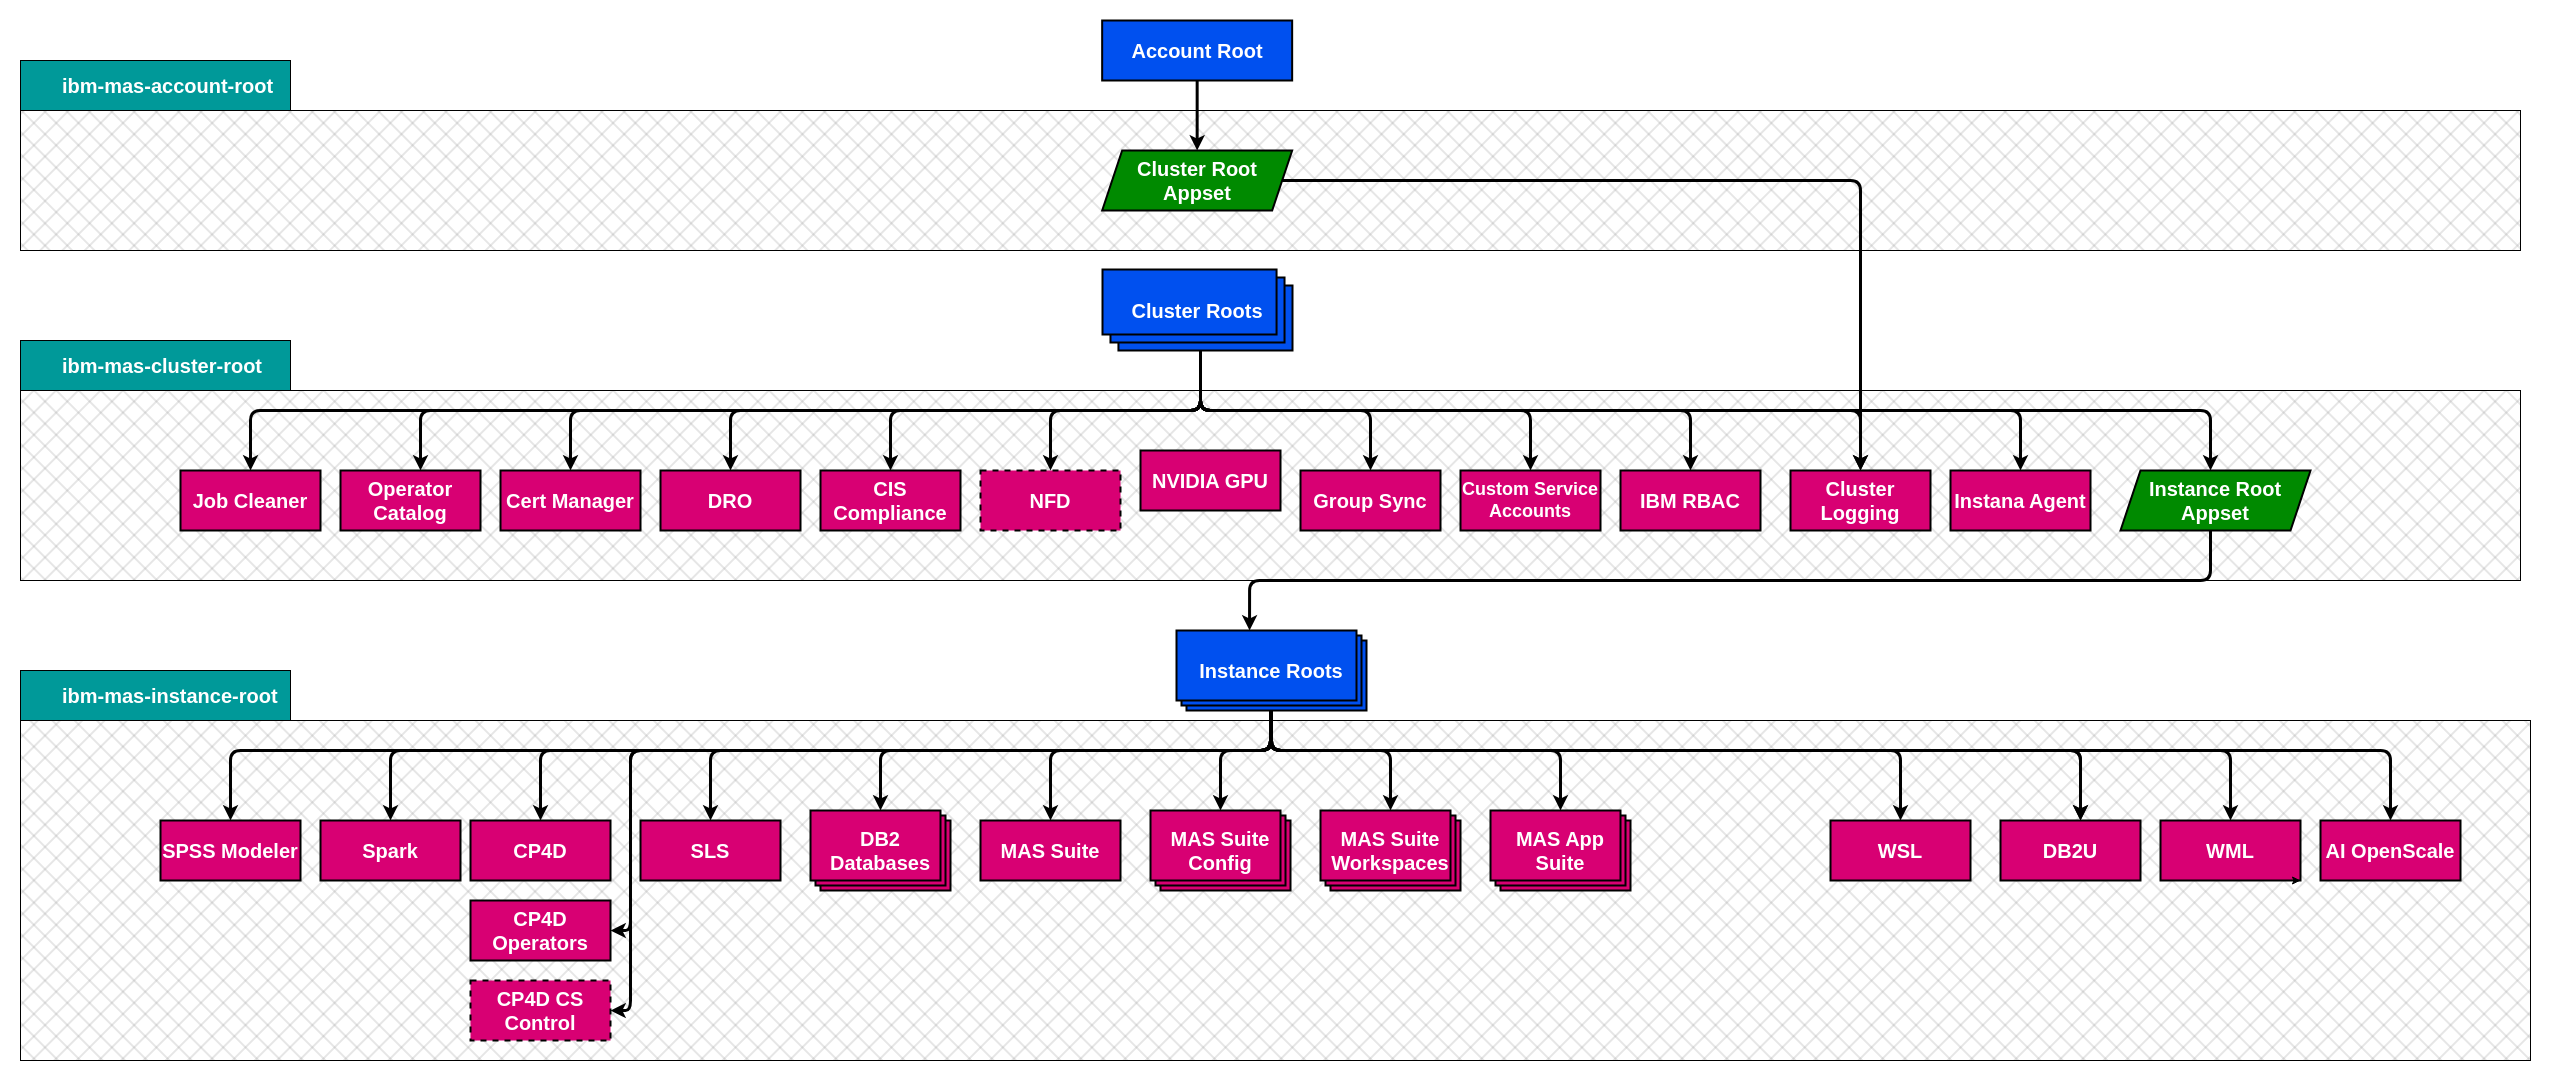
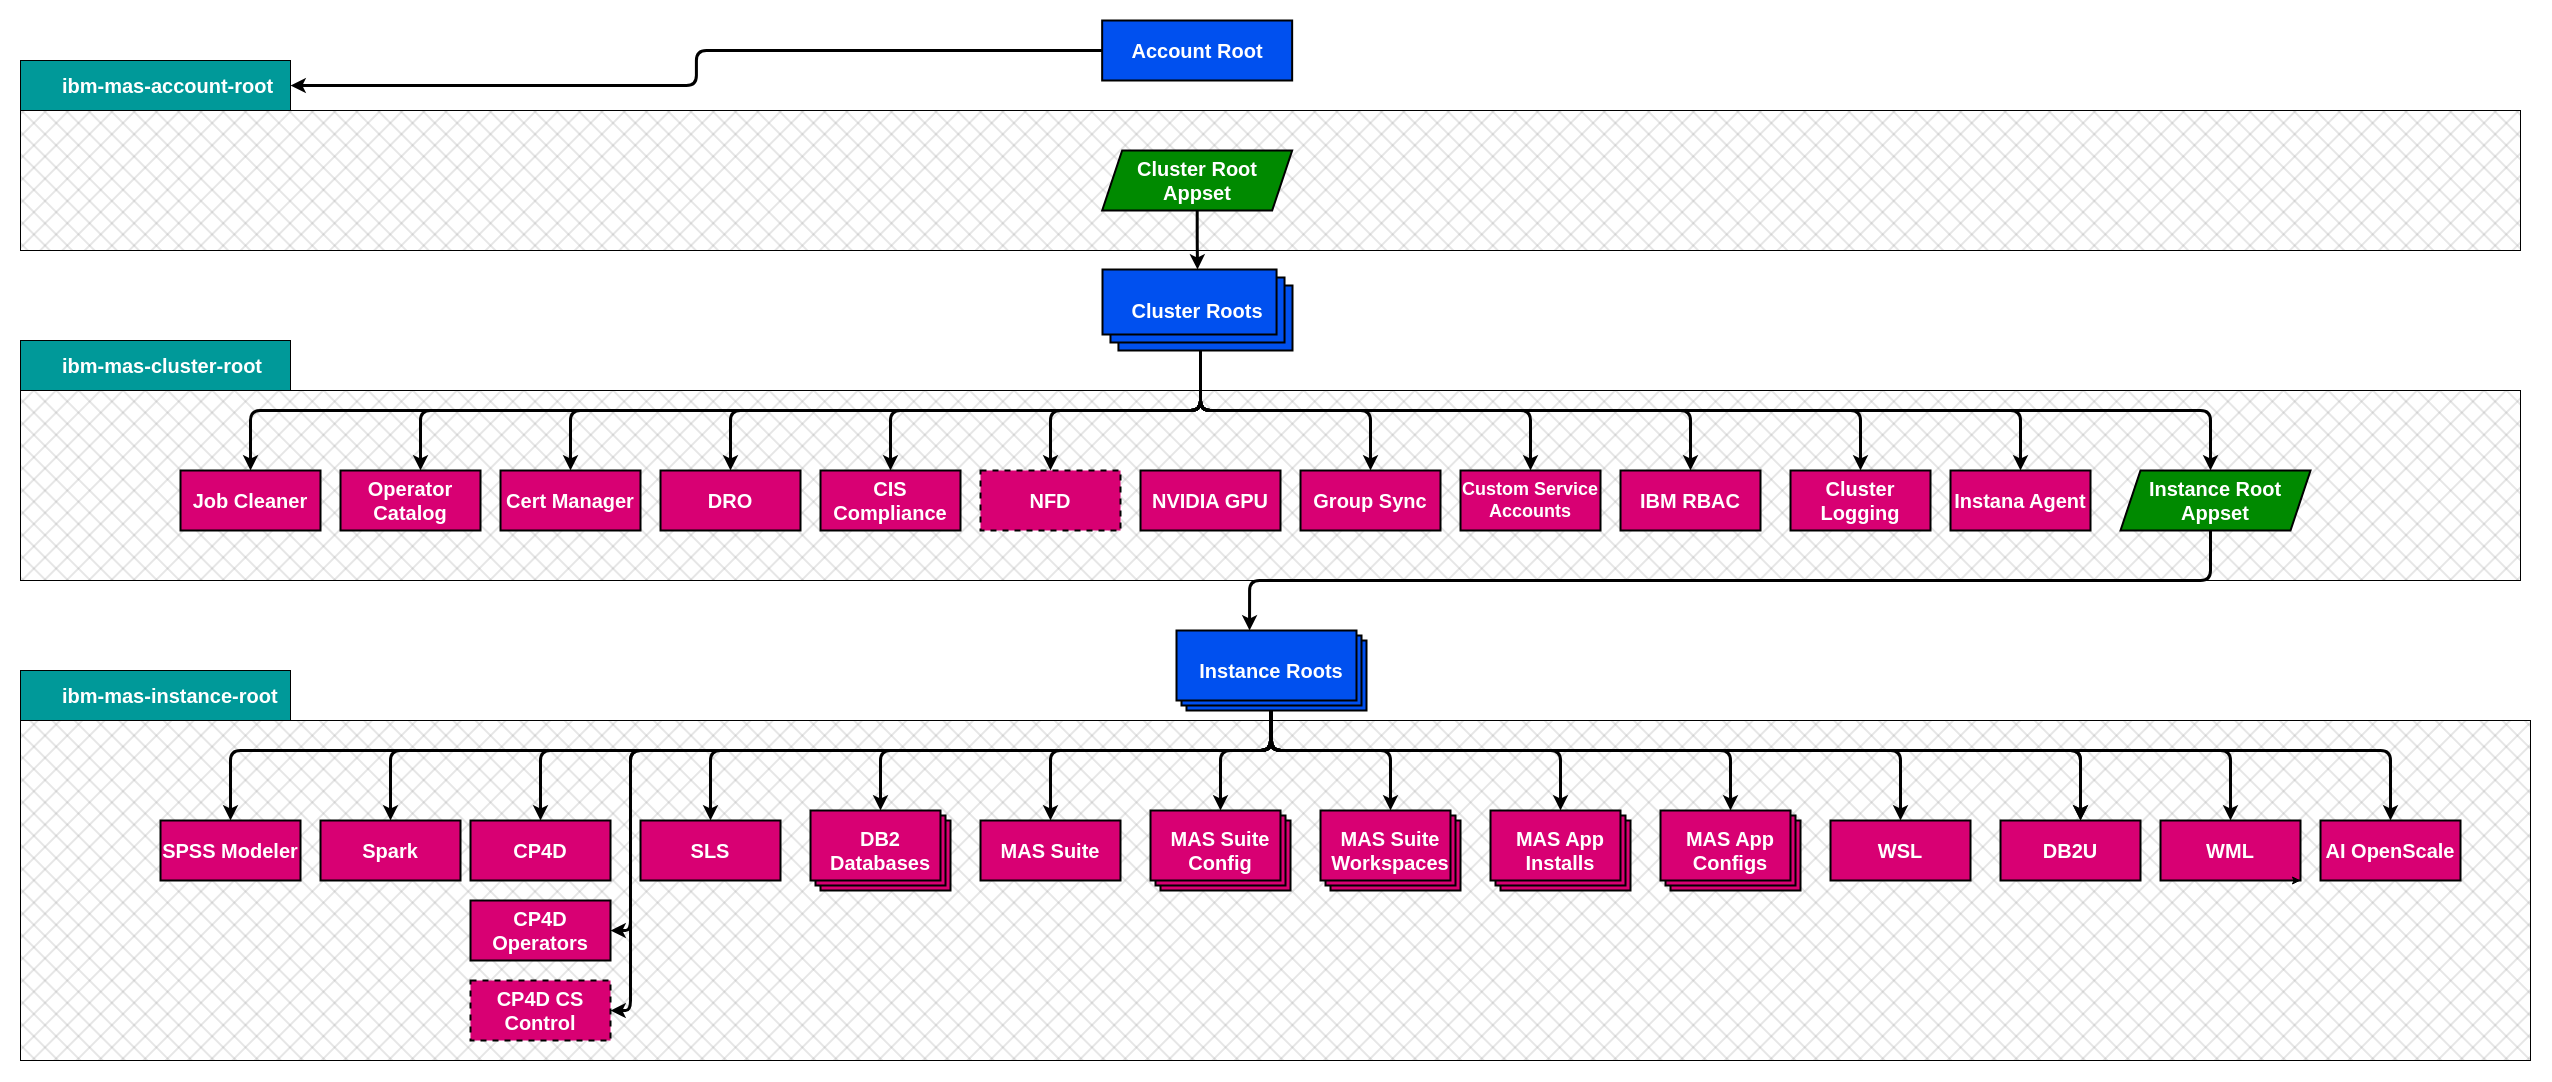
edge "Account Root" -> "Cluster Root Appset": now "Account Root" -> "ibm-mas-account-root"
edge "Cluster Root Appset" -> "Cluster Logging": now "Cluster Root Appset" -> "Cluster Roots"
node "NVIDIA GPU": moved (1211, 481) -> (1211, 501)
edge "Instance Roots" -> "MAS App Configs": added
node "MAS App Suite": label "MAS App Suite" -> "MAS App Installs"
node "MAS App Configs": added
